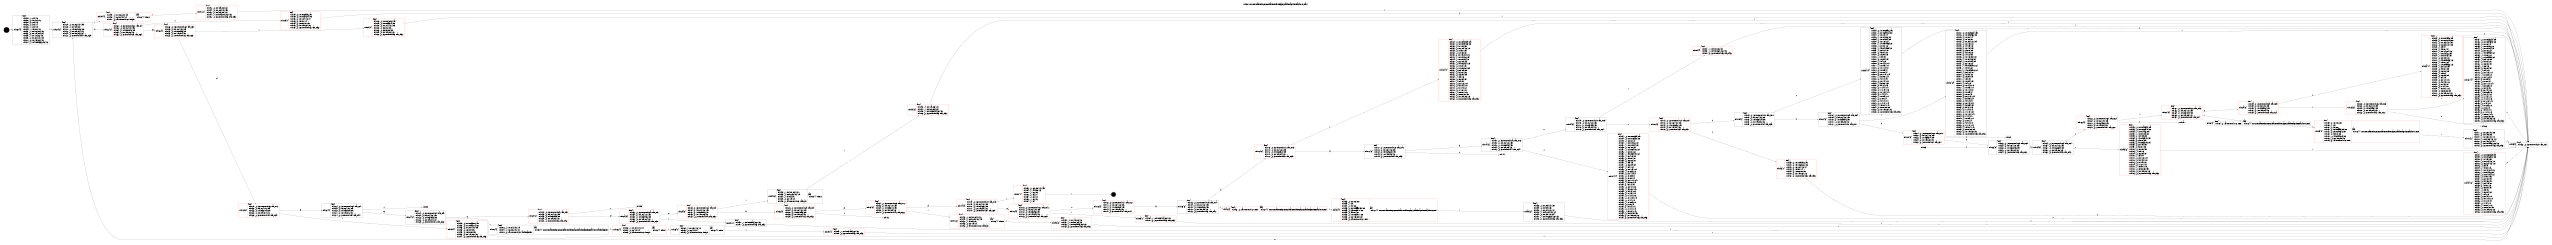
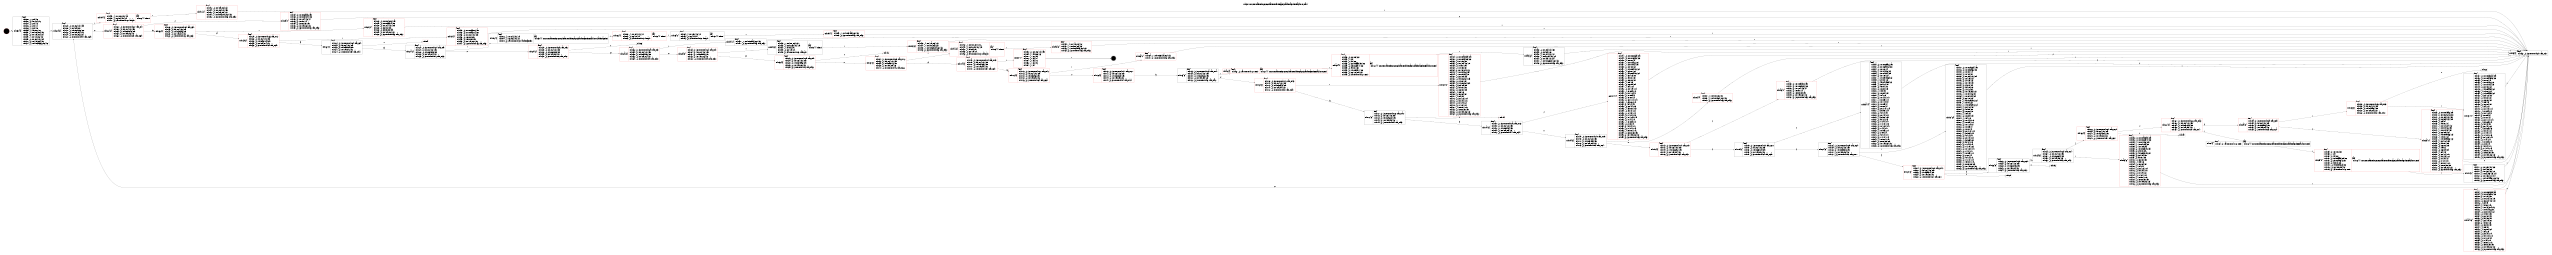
edge "0x401eb3" -> "0x401836 [25]": reversed
